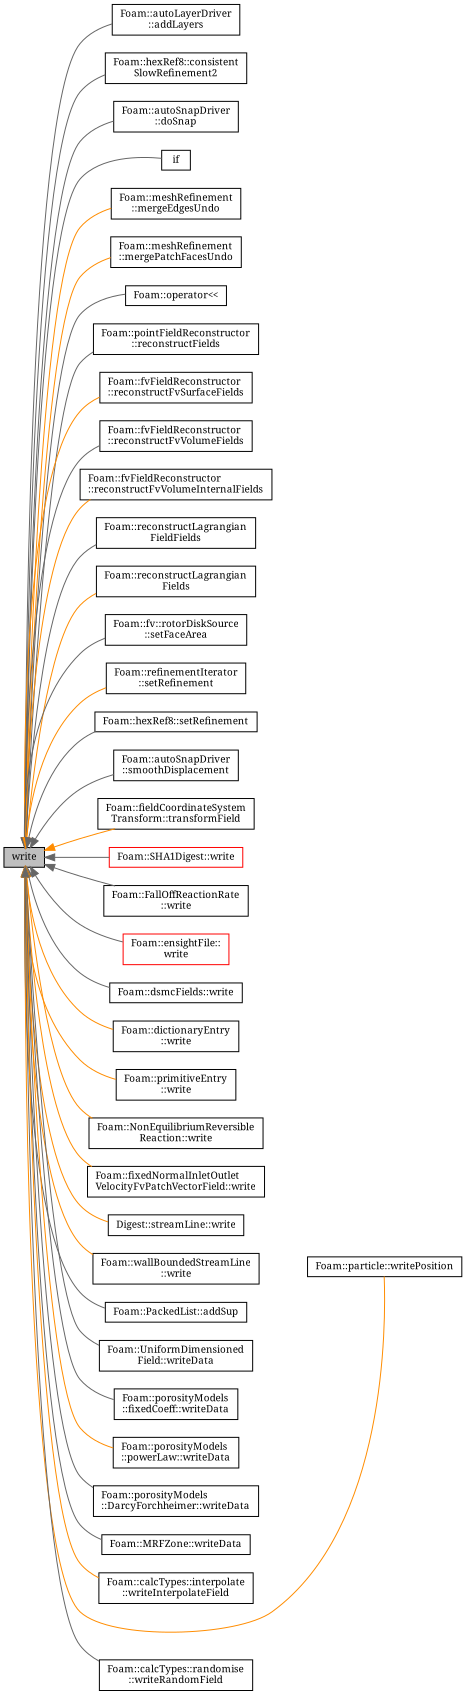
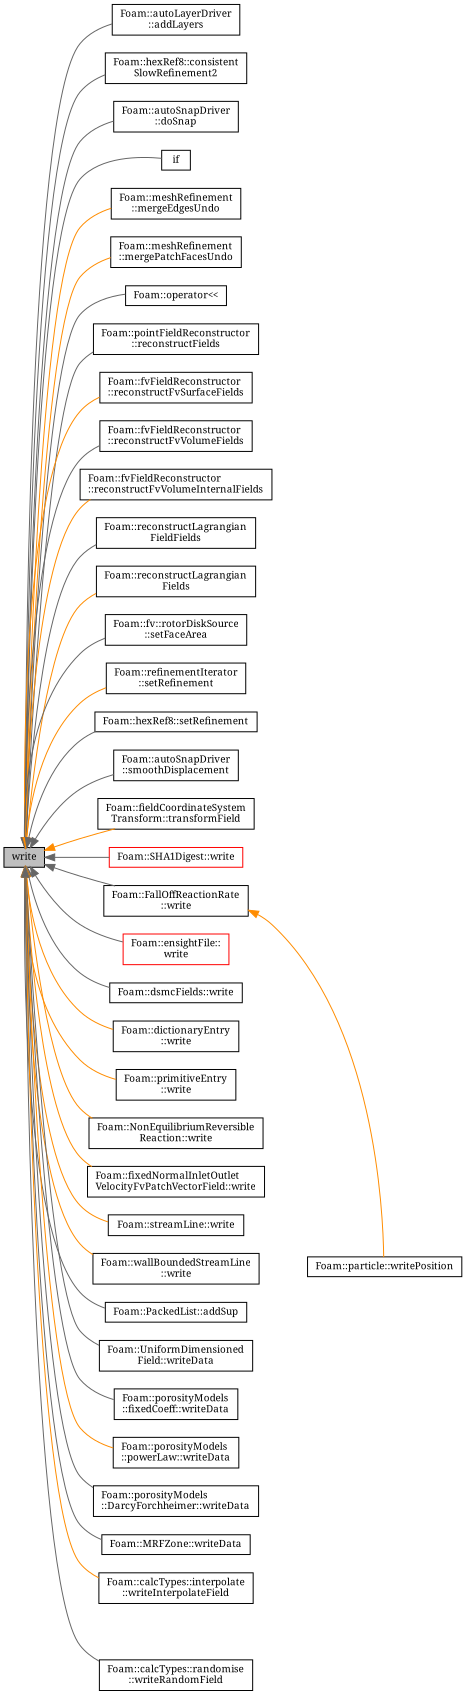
node "Digest::streamLine::write": label "Digest::streamLine::write" -> "Foam::streamLine::write"
edge "Foam::particle::writePosition" -> "write": now "Foam::particle::writePosition" -> "Foam::FallOffReactionRate ::write"
